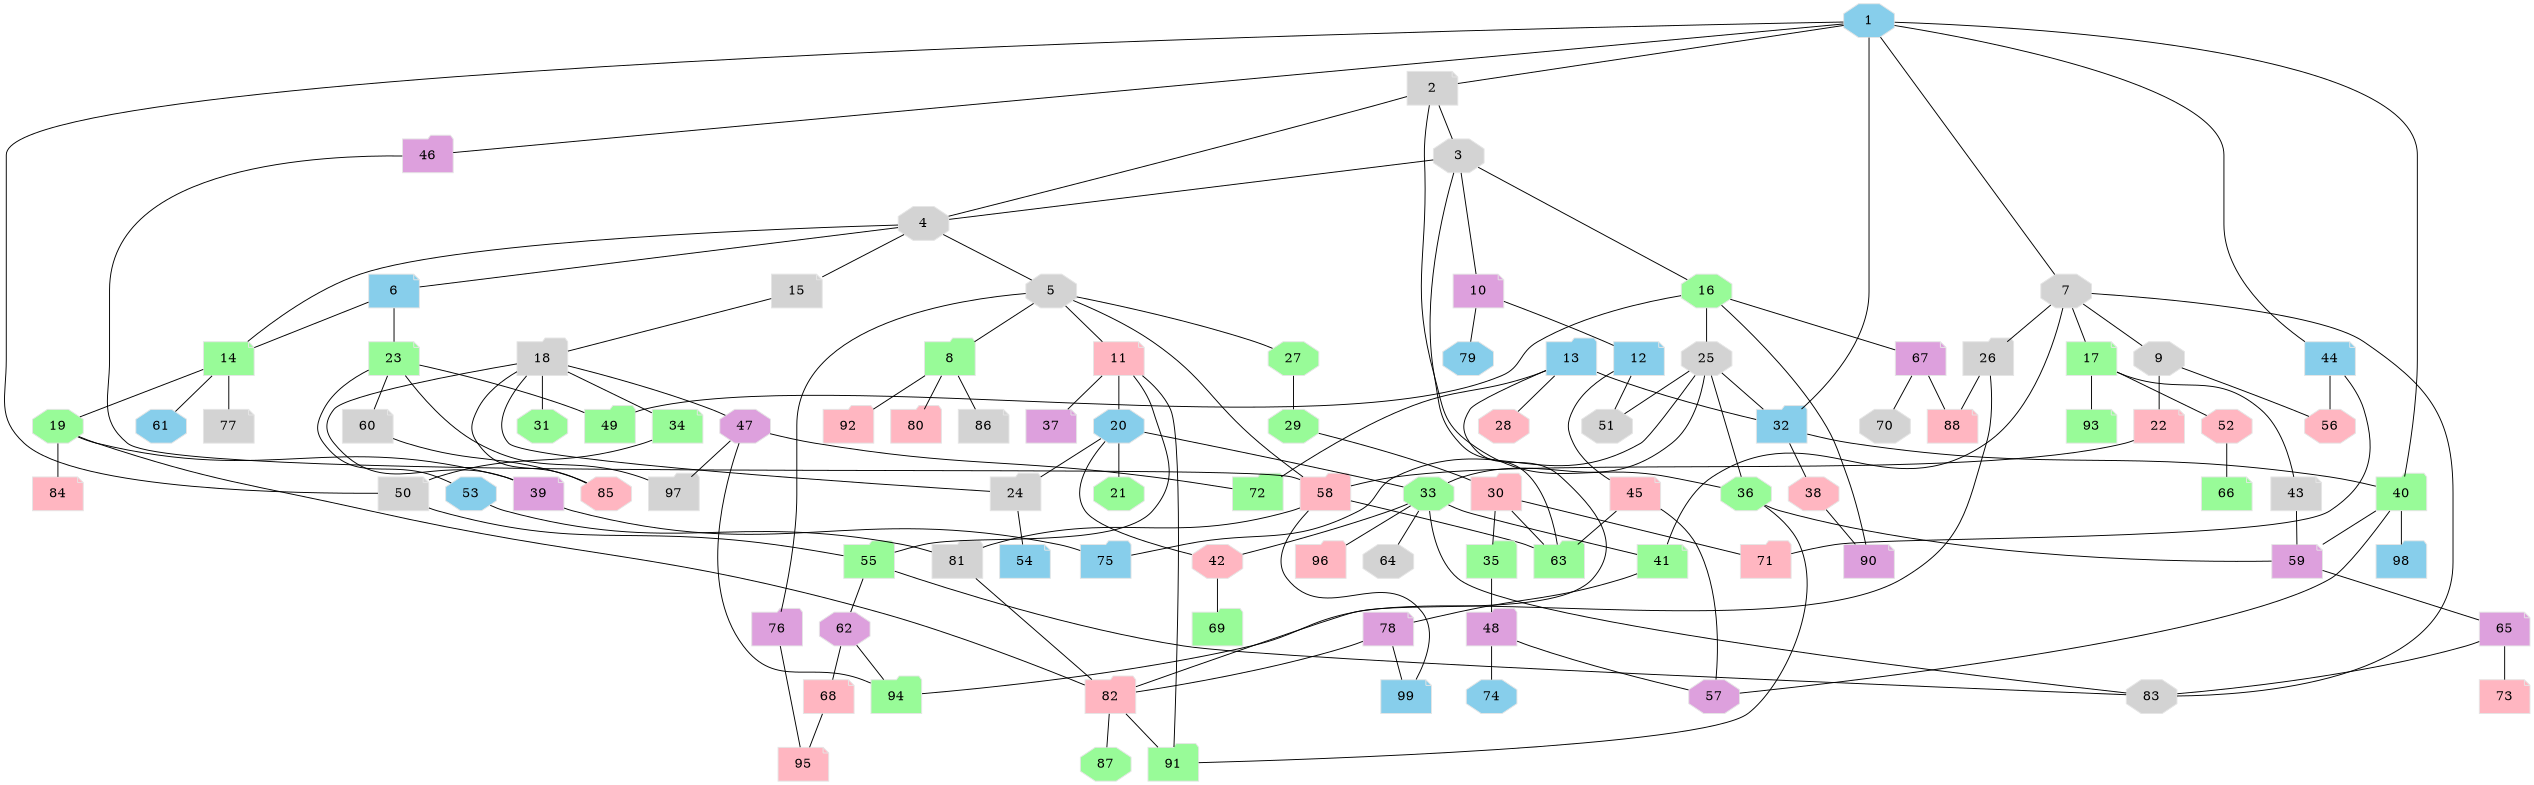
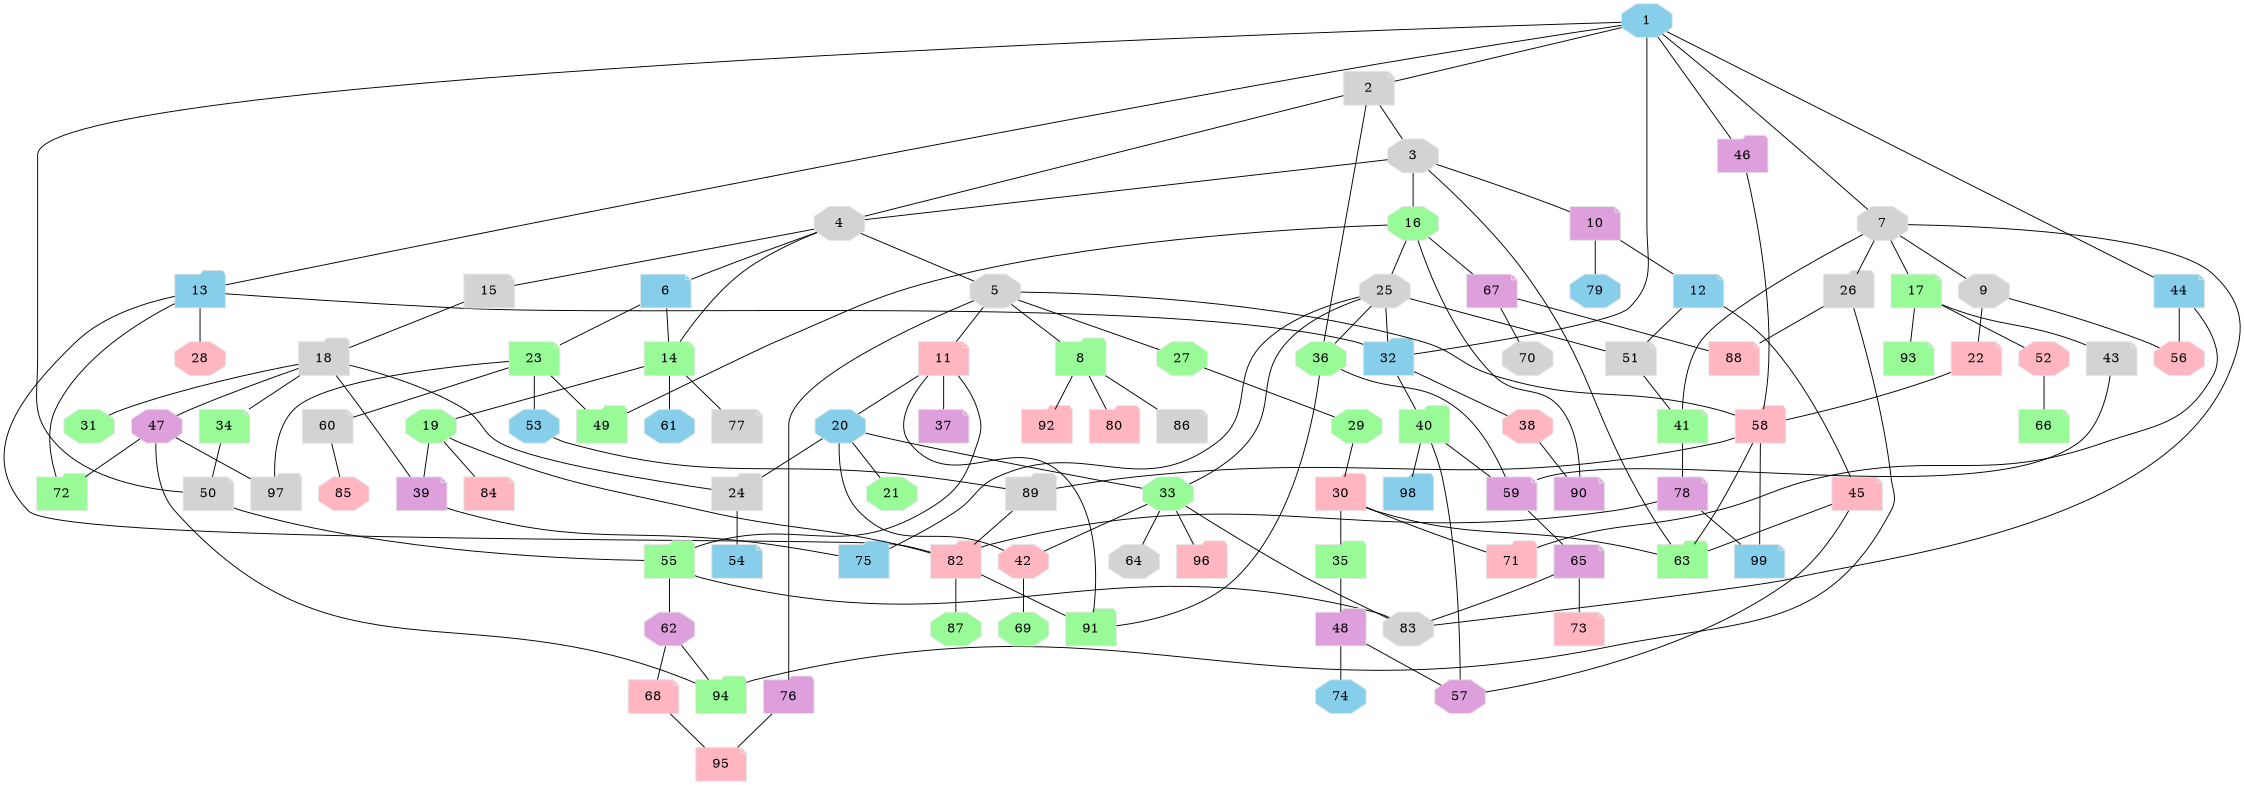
edge "1" -- "40": now "1" -- "13"
node "51": shape octagon -> note
edge "18" -- "85": removed
edge "33" -- "41": now "51" -- "41"
node "81": label "81" -> "89"
node "69": shape folder -> octagon
